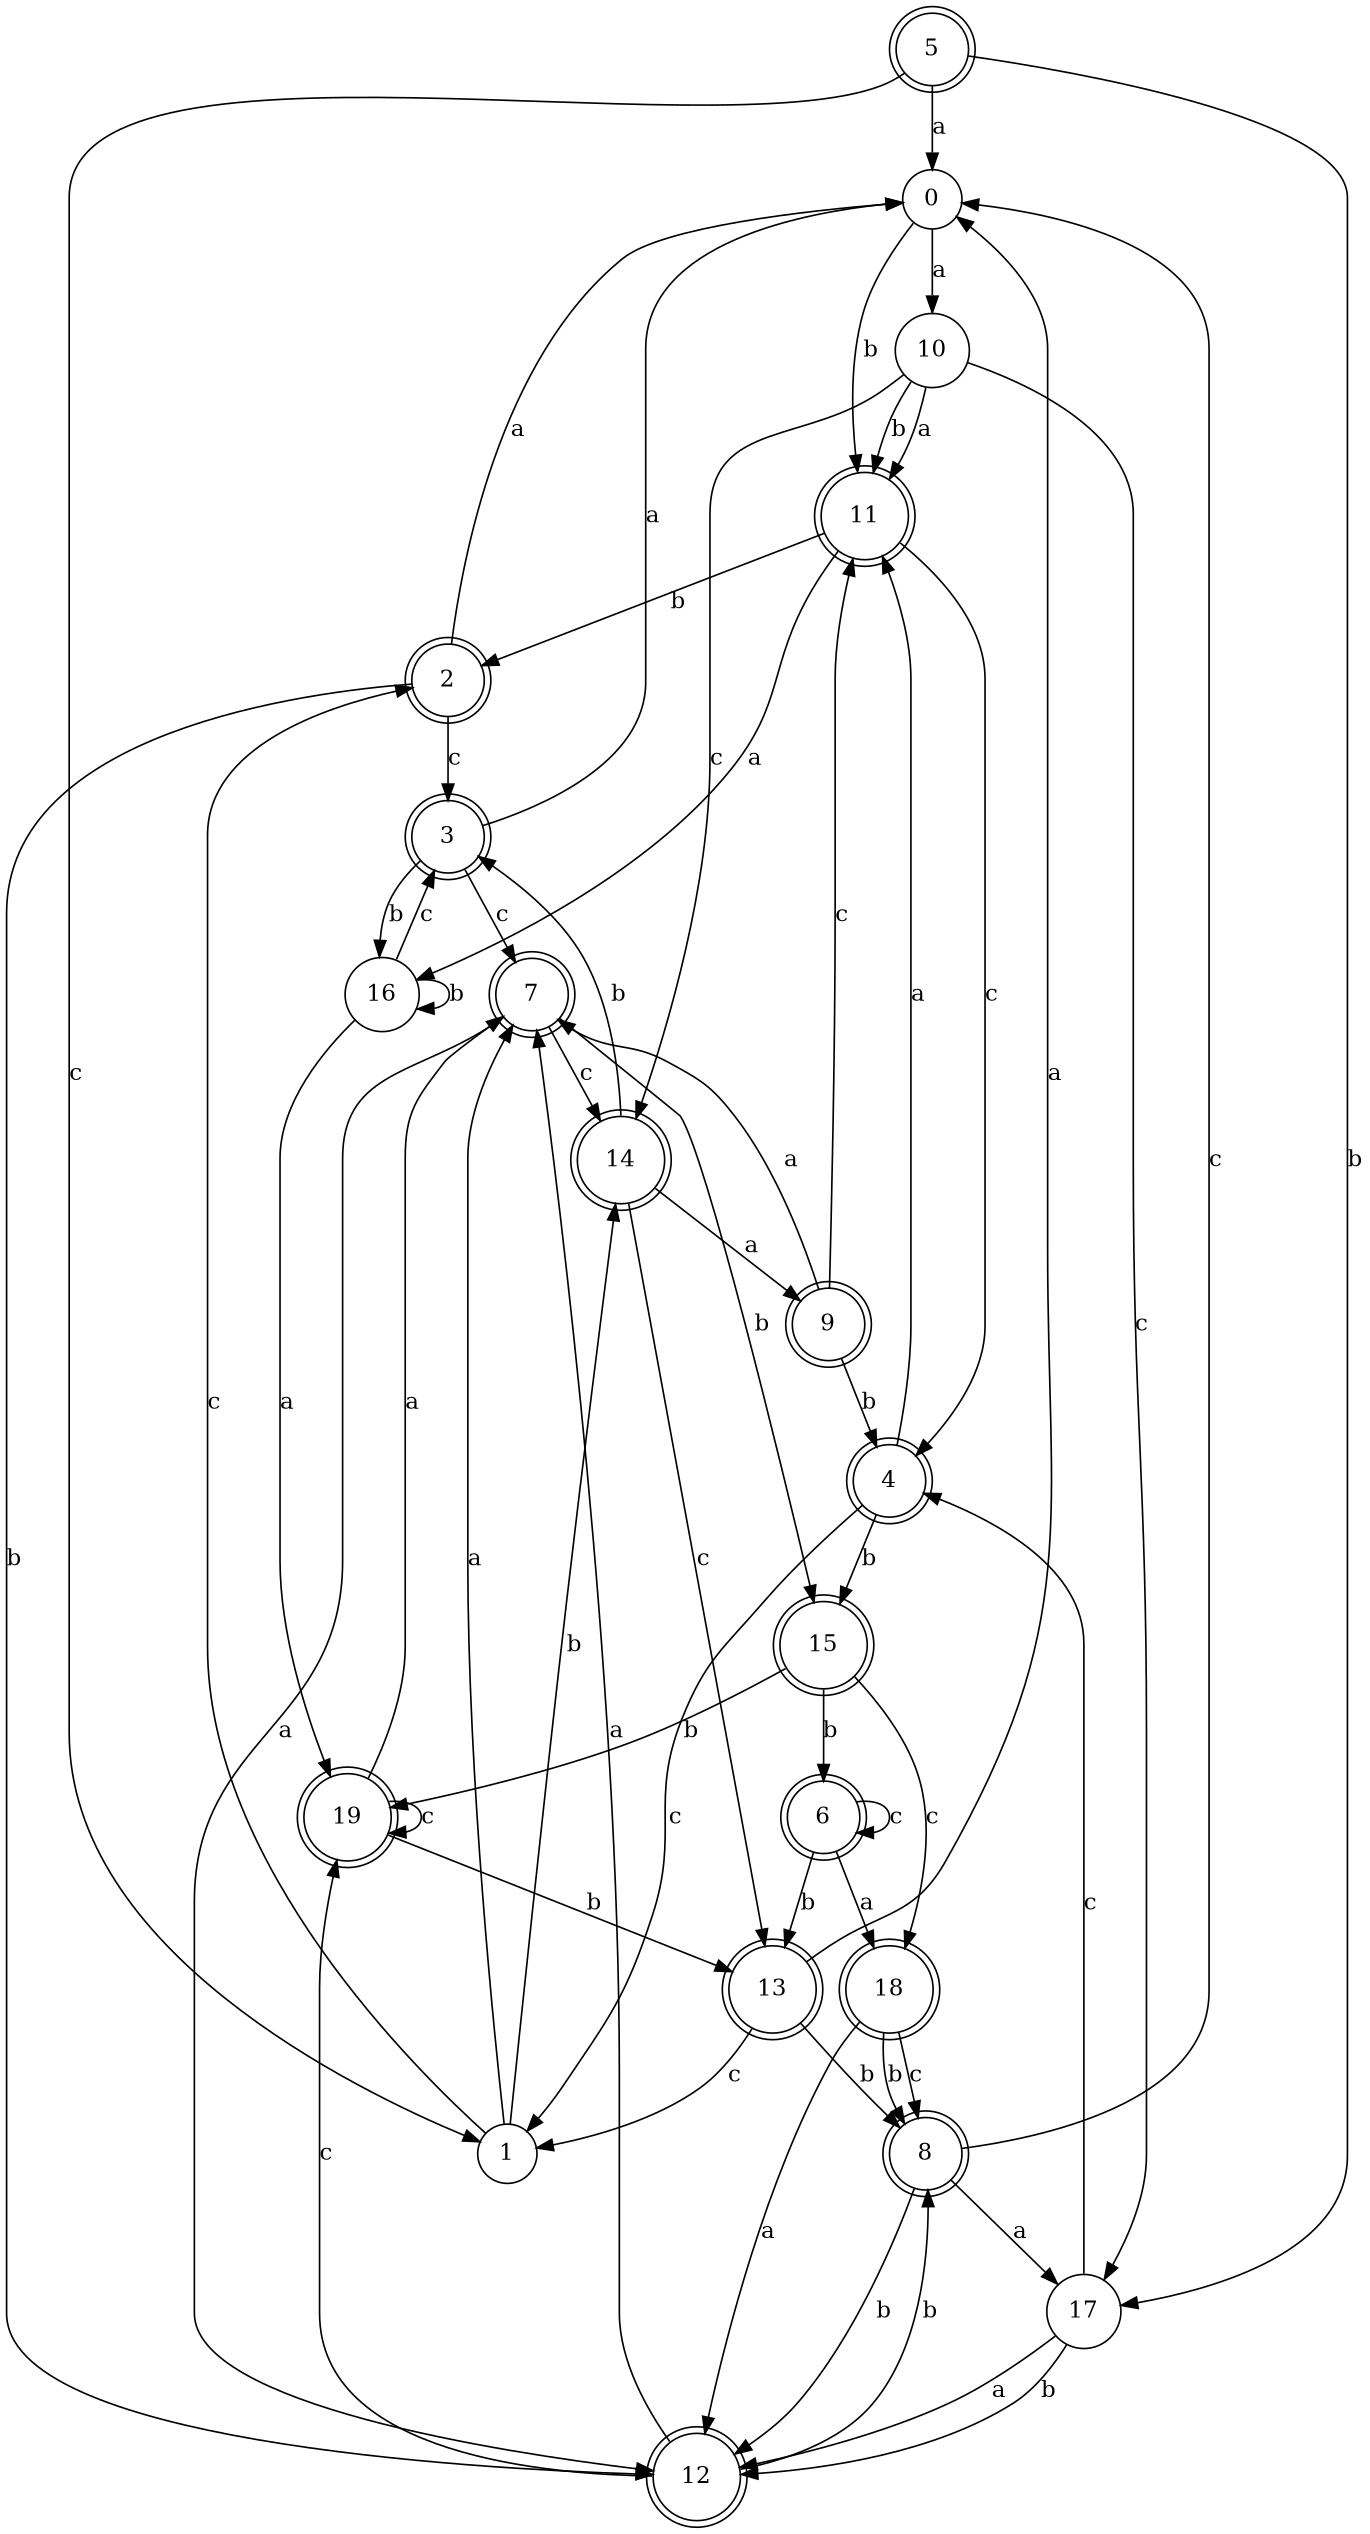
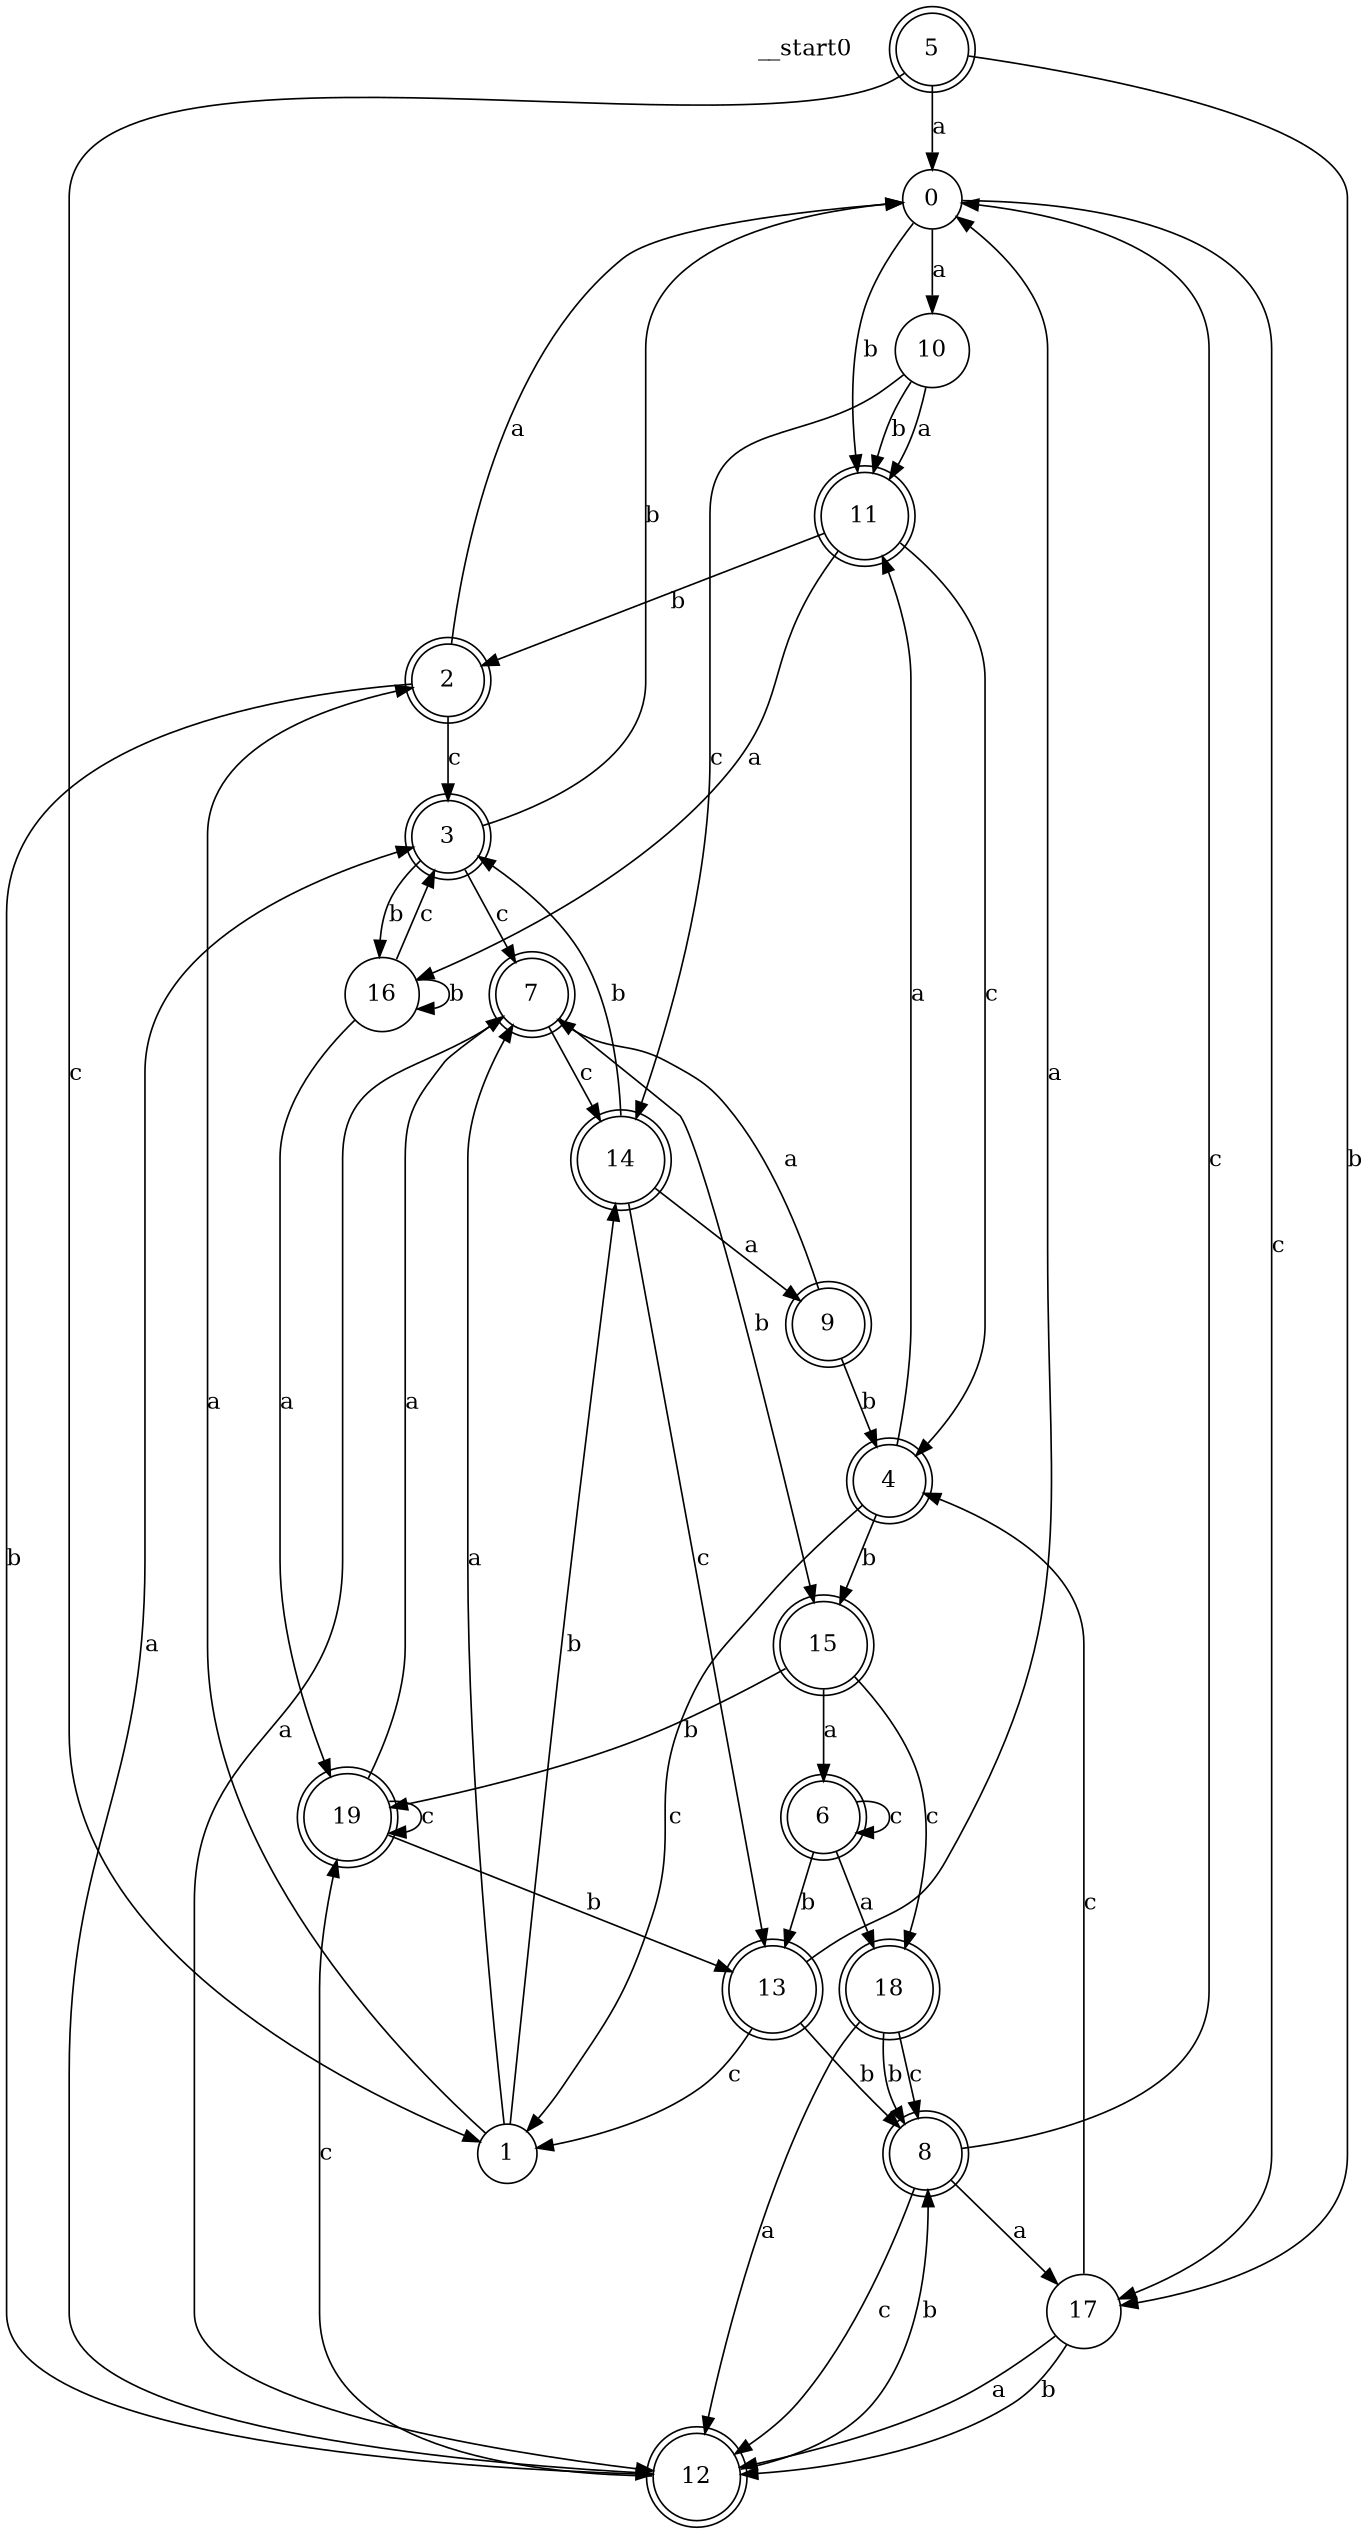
node "__start0": added
edge "3" -> "0": label "a" -> "b"
edge "9" -> "11": removed, label "c"
edge "10" -> "17": now "0" -> "17"
edge "1" -> "2": label "c" -> "a"
edge "15" -> "6": label "b" -> "a"
edge "12" -> "7": now "12" -> "3"
edge "8" -> "12": label "b" -> "c"
